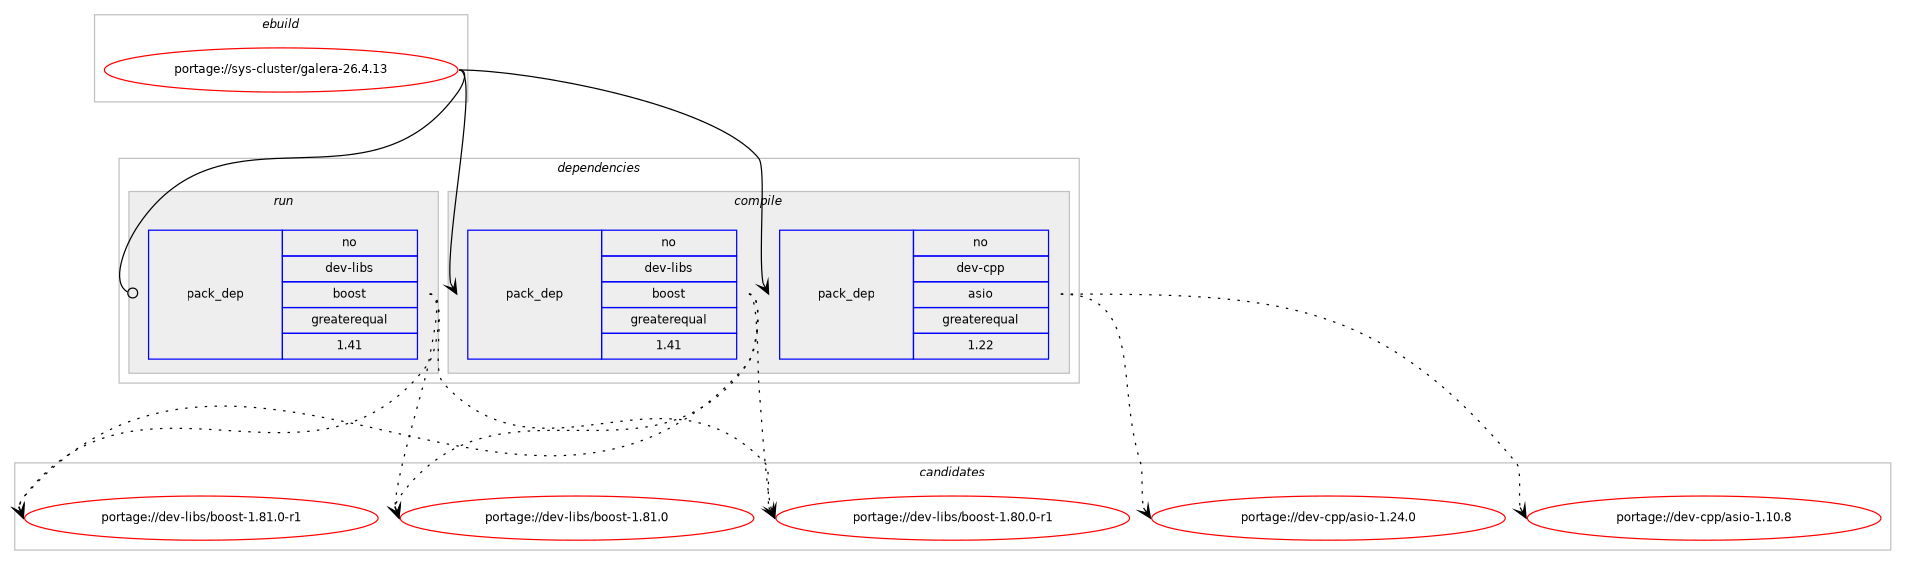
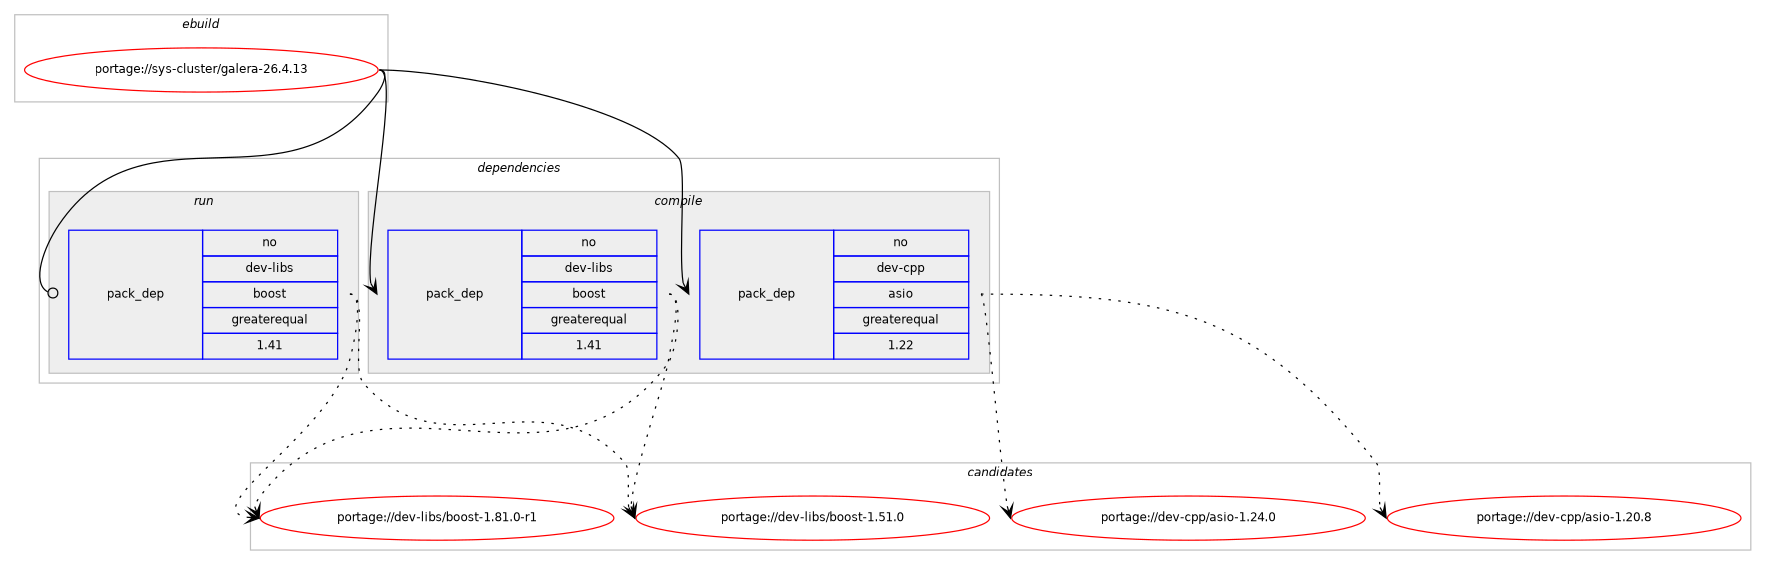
node "portage://dev-libs/boost-1.81.0": label "portage://dev-libs/boost-1.81.0" -> "portage://dev-libs/boost-1.51.0"
node "portage://dev-libs/boost-1.80.0-r1": removed
node "portage://dev-cpp/asio-1.10.8": label "portage://dev-cpp/asio-1.10.8" -> "portage://dev-cpp/asio-1.20.8"
